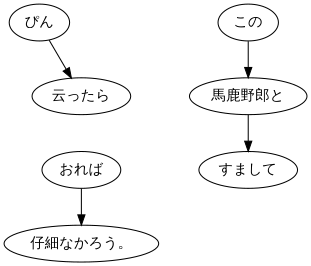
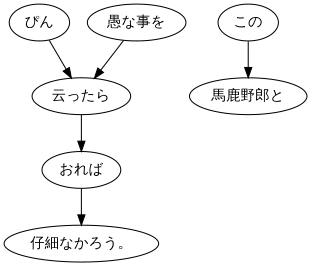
node "愚な事を": added
edge "云ったら" -> "おれば": added
node "すまして": removed
